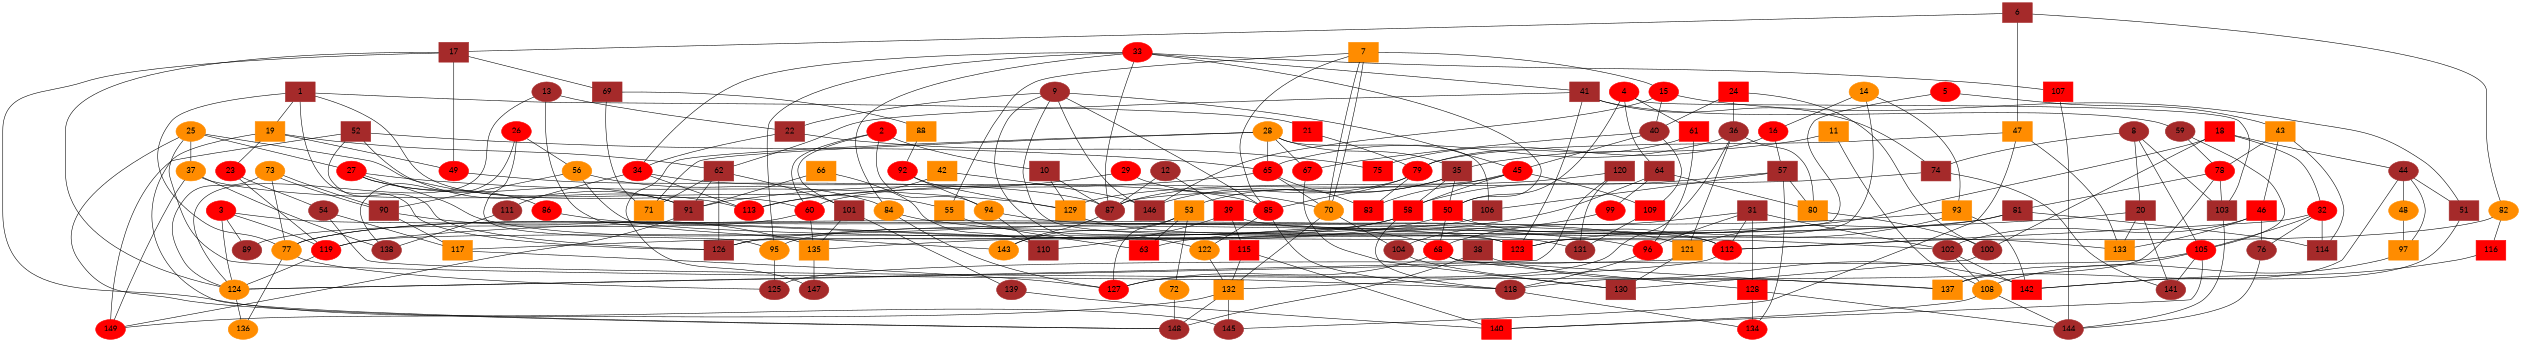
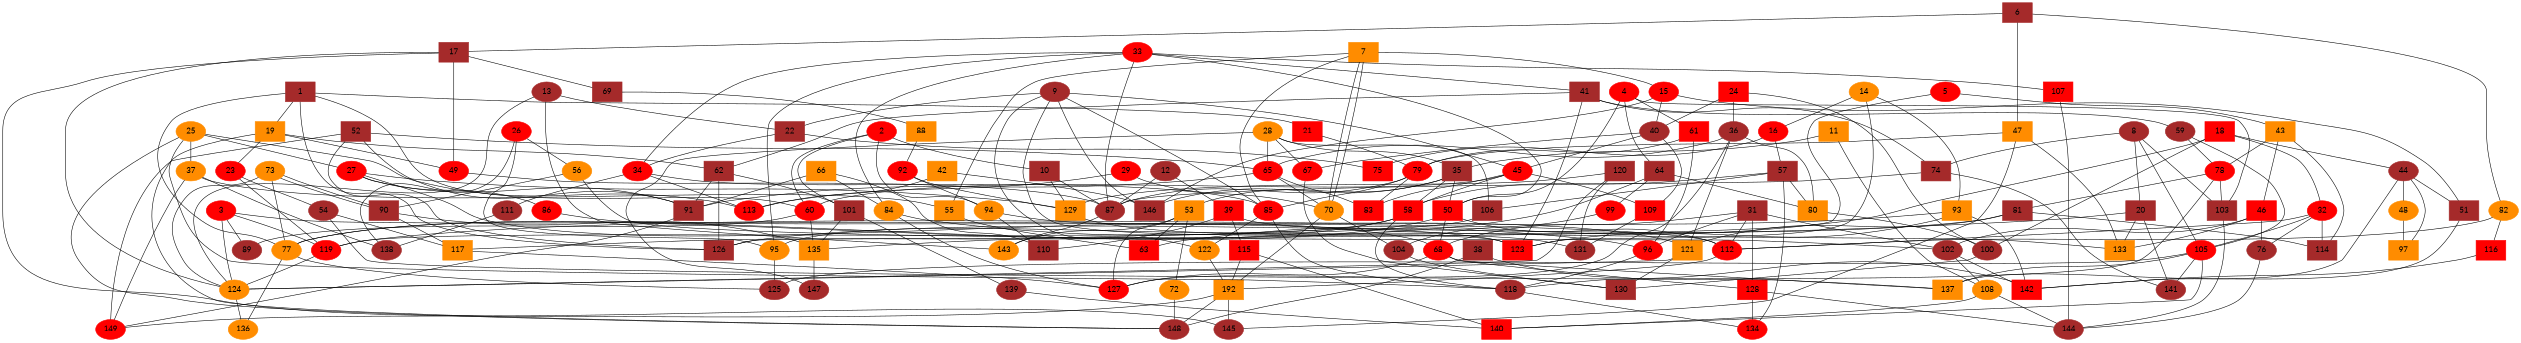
edge "56" -- "84": now "66" -- "84"
node "71": removed
edge "97" -- "108": removed
node "132": label "132" -> "192"
